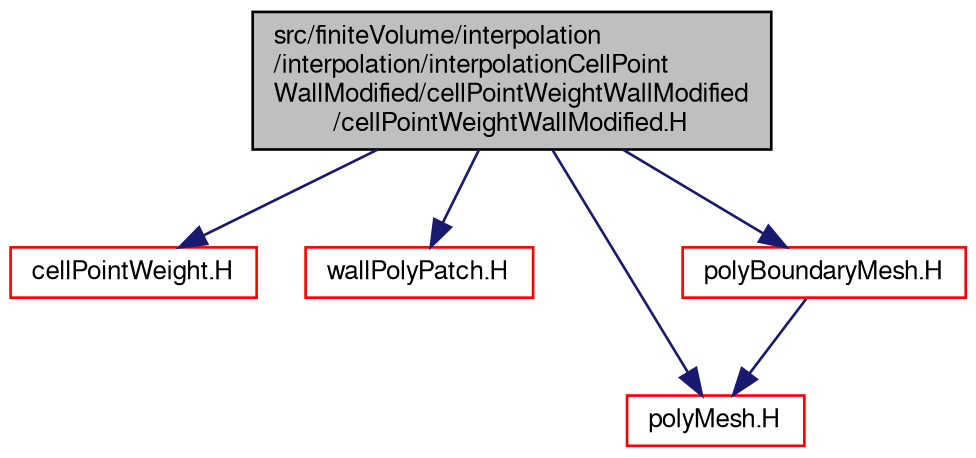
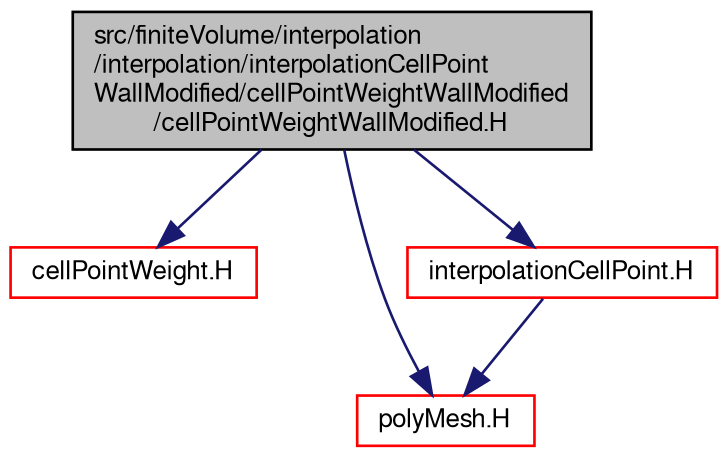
node "wallPolyPatch.H": removed
node "polyBoundaryMesh.H": label "polyBoundaryMesh.H" -> "interpolationCellPoint.H"
